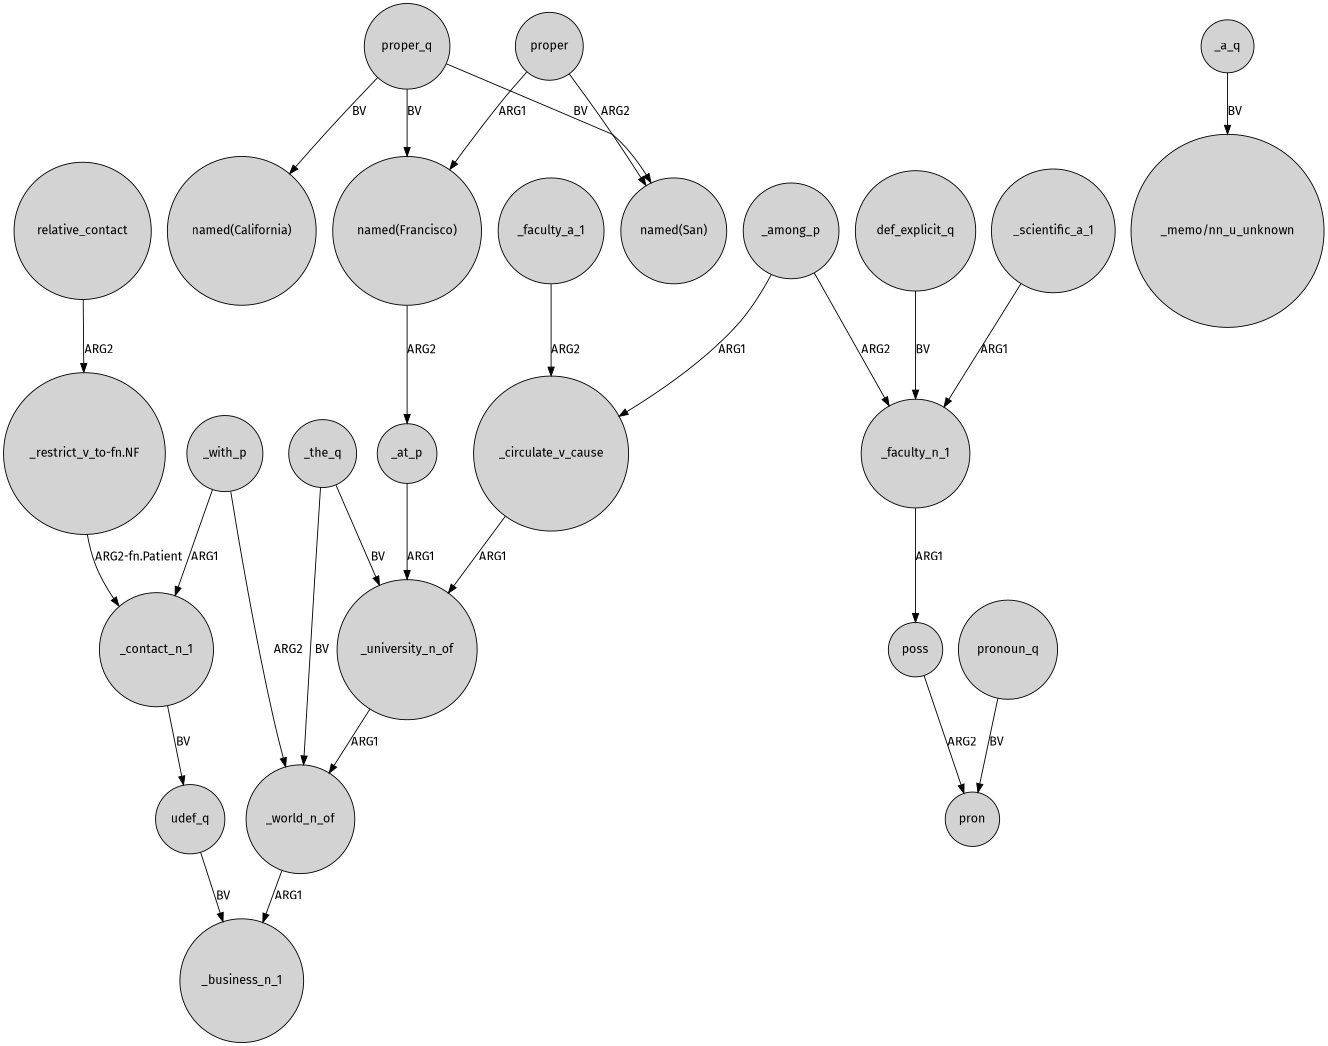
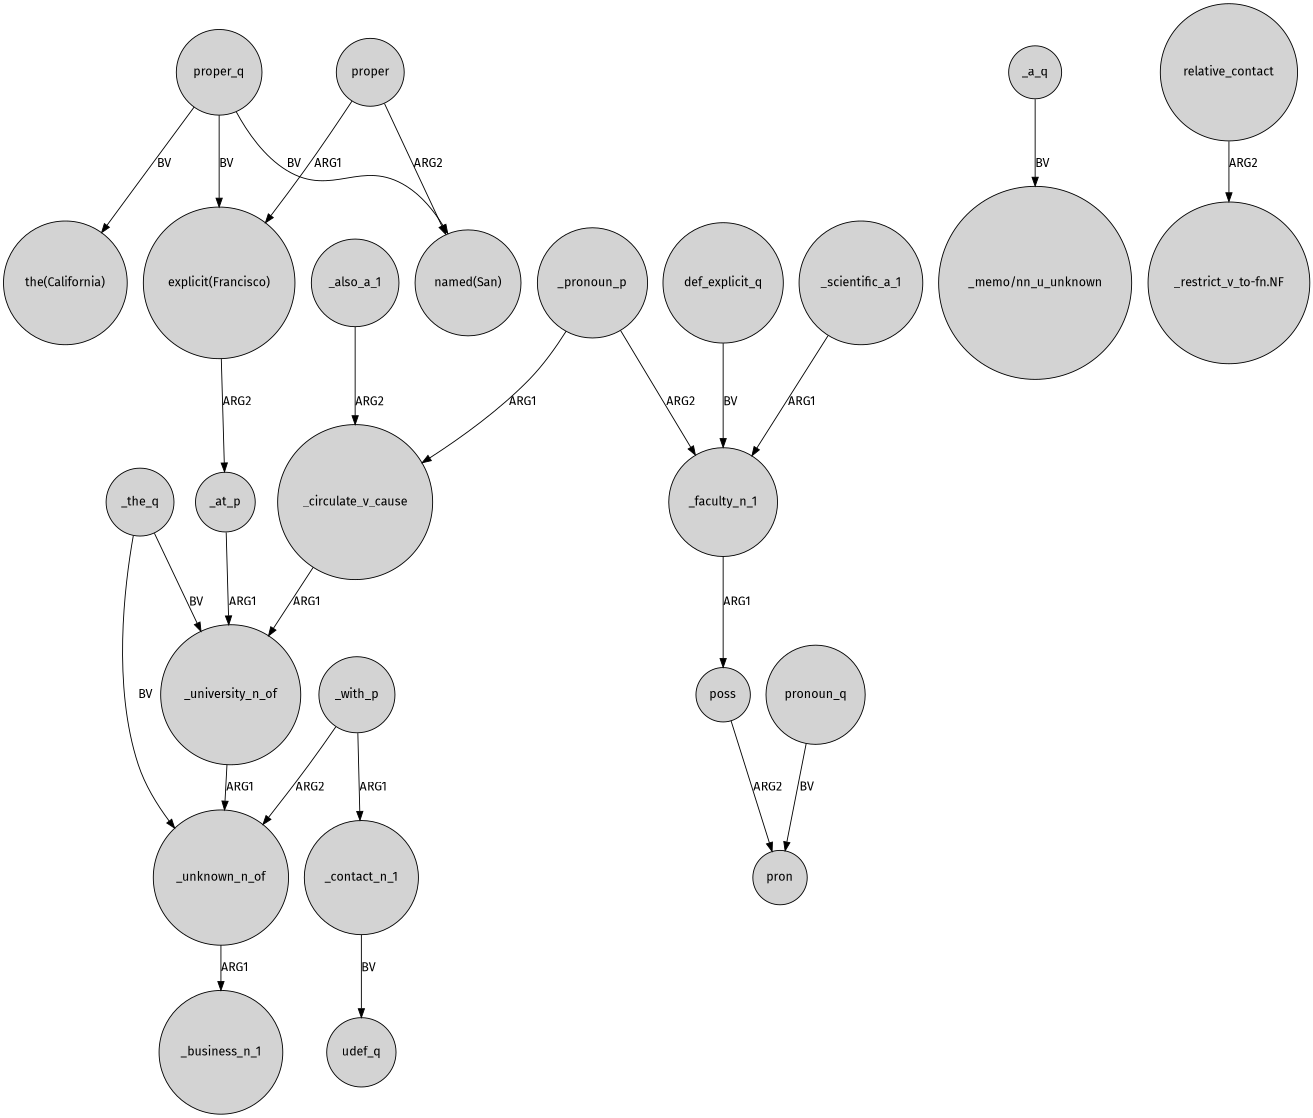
node "named(California)": label "named(California)" -> "the(California)"
node "named(Francisco)": label "named(Francisco)" -> "explicit(Francisco)"
node "_faculty_a_1": label "_faculty_a_1" -> "_also_a_1"
node "_among_p": label "_among_p" -> "_pronoun_p"
edge "_restrict_v_to-fn.NF" -> "_contact_n_1": removed, label "ARG2-fn.Patient"
node "_world_n_of": label "_world_n_of" -> "_unknown_n_of"
edge "udef_q" -> "_business_n_1": removed, label "BV"
